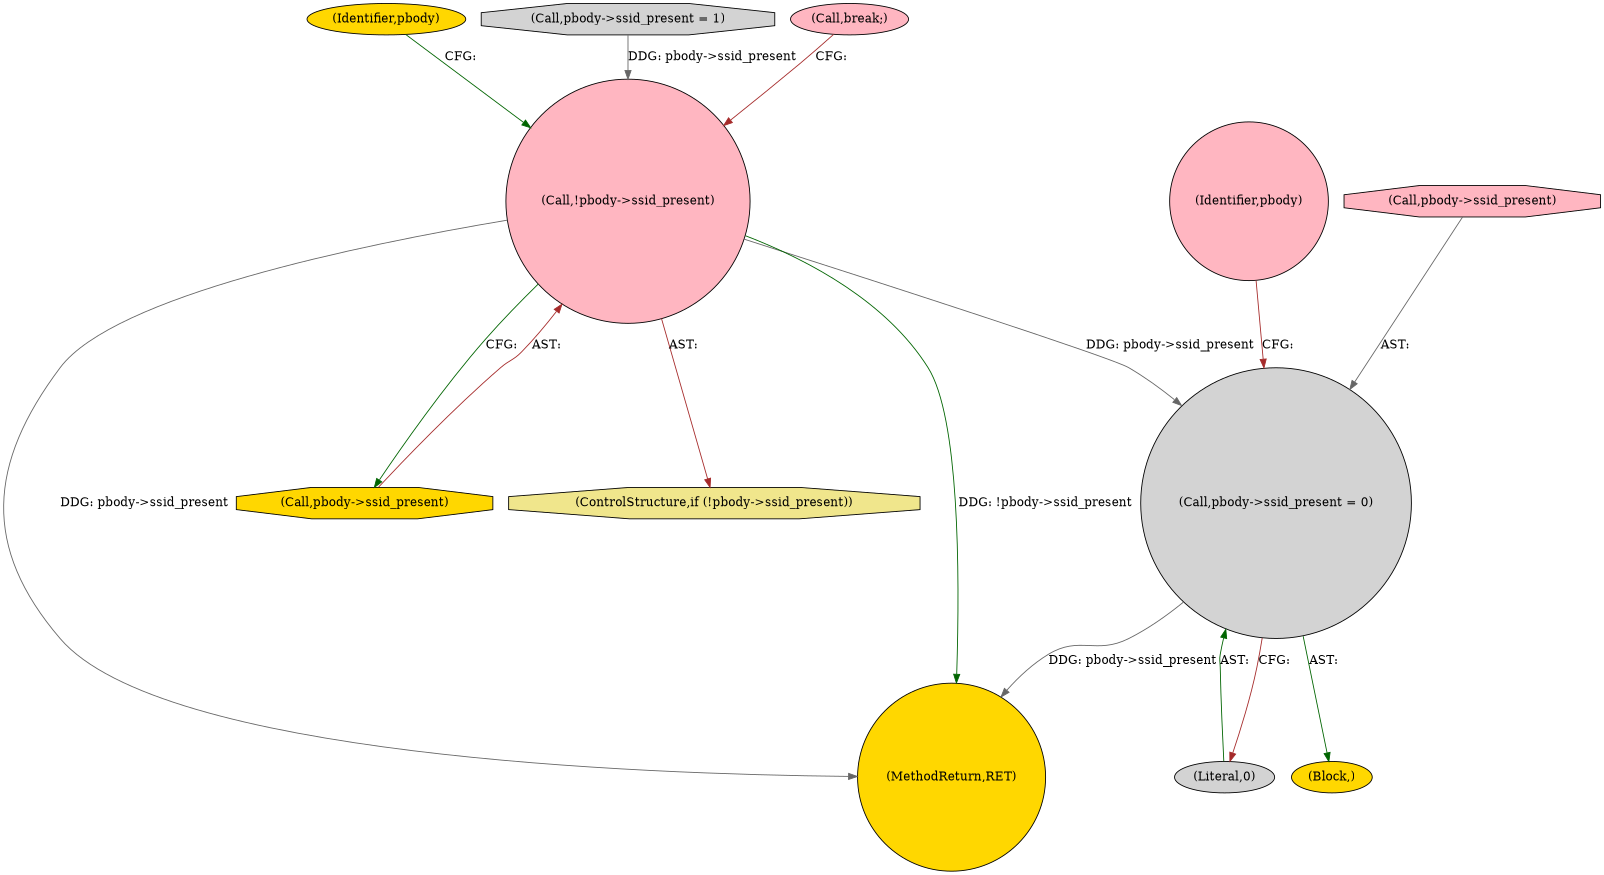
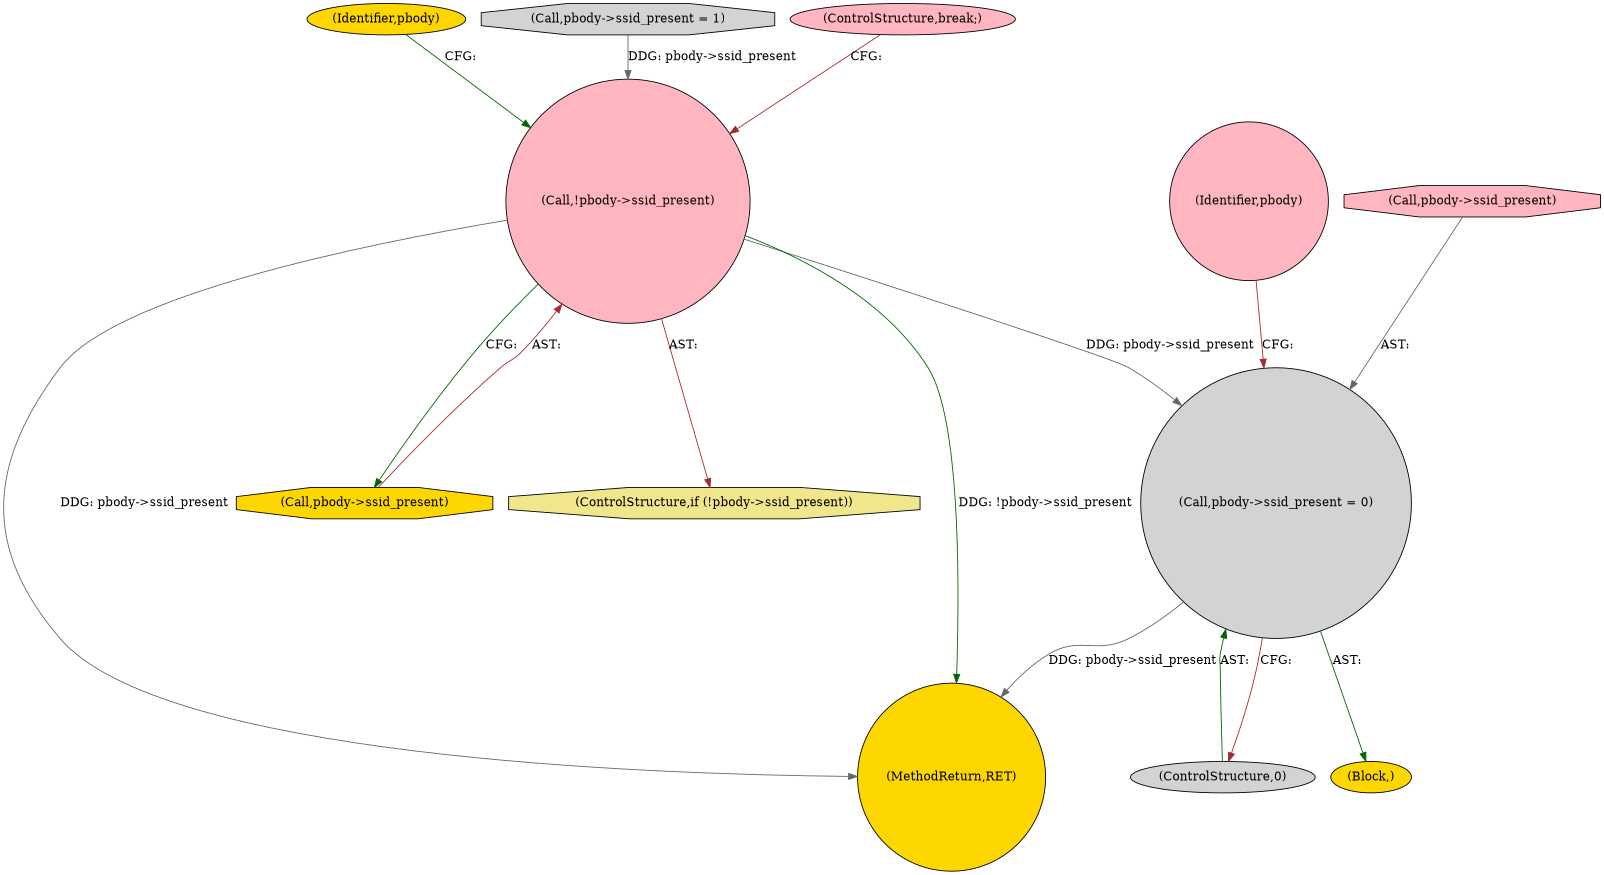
node "(Call,break;)": label "(Call,break;)" -> "(ControlStructure,break;)"
node "(Literal,0)": label "(Literal,0)" -> "(ControlStructure,0)"
